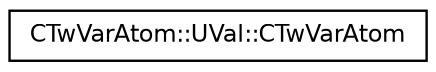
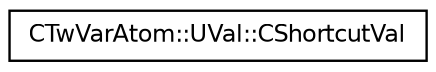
node "CTwVarAtom::UVal::CTwVarAtom": label "CTwVarAtom::UVal::CTwVarAtom" -> "CTwVarAtom::UVal::CShortcutVal"
